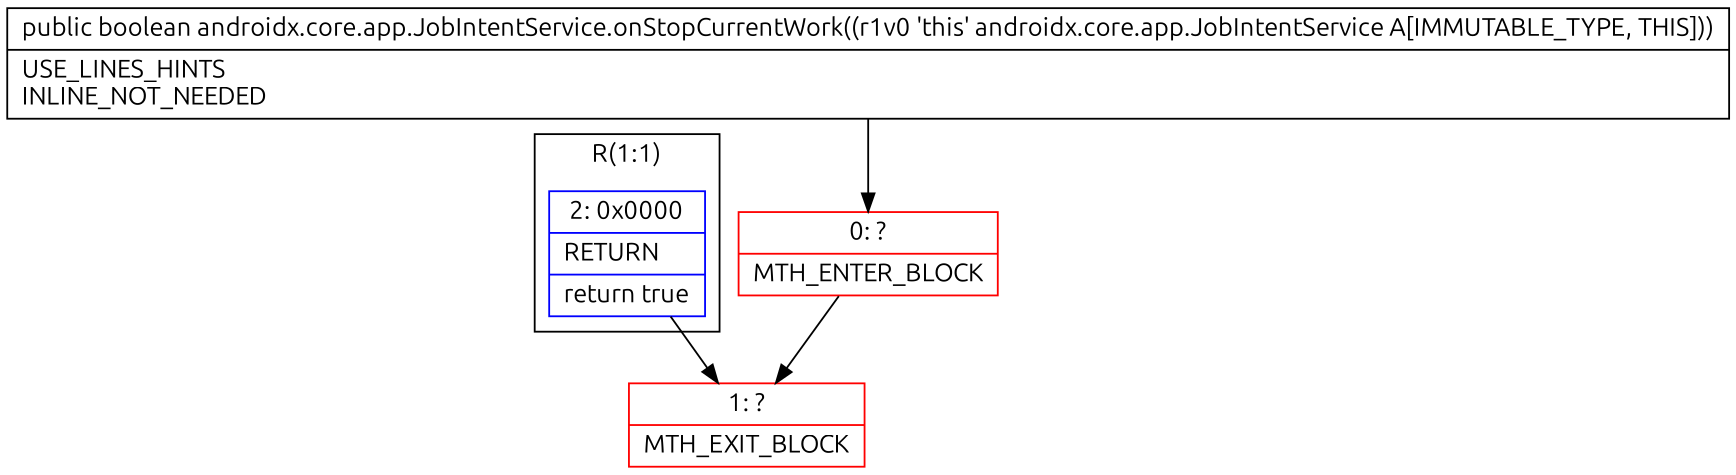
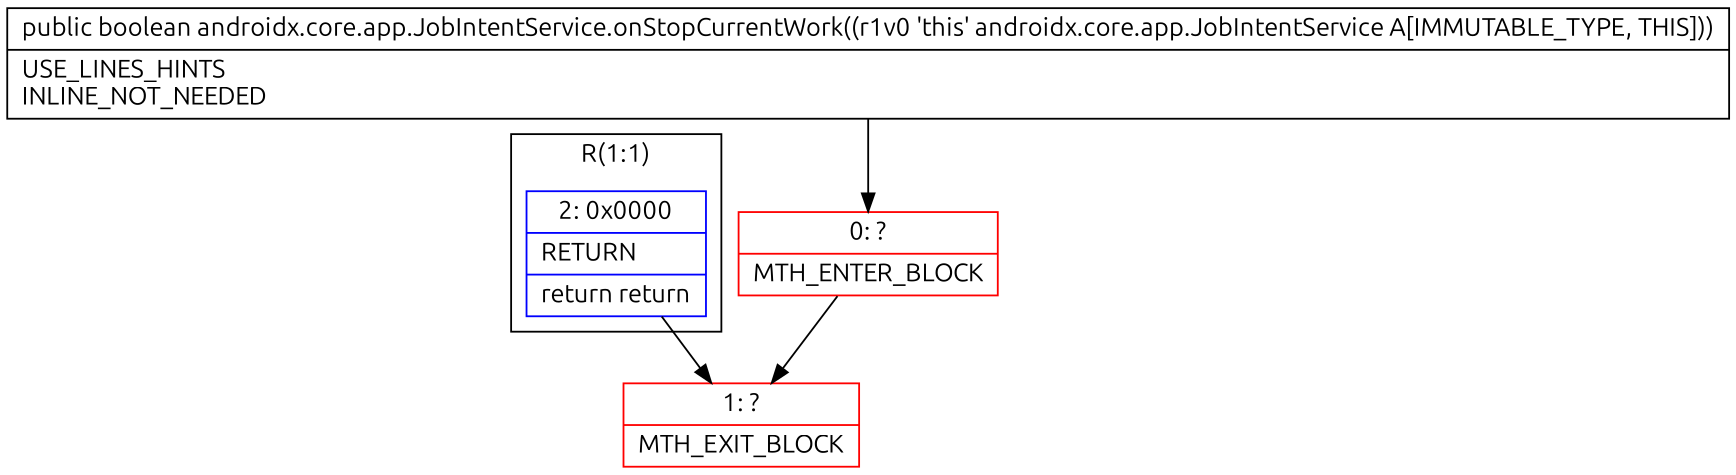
node "2: 0x0000": text "return true" -> "return return"
